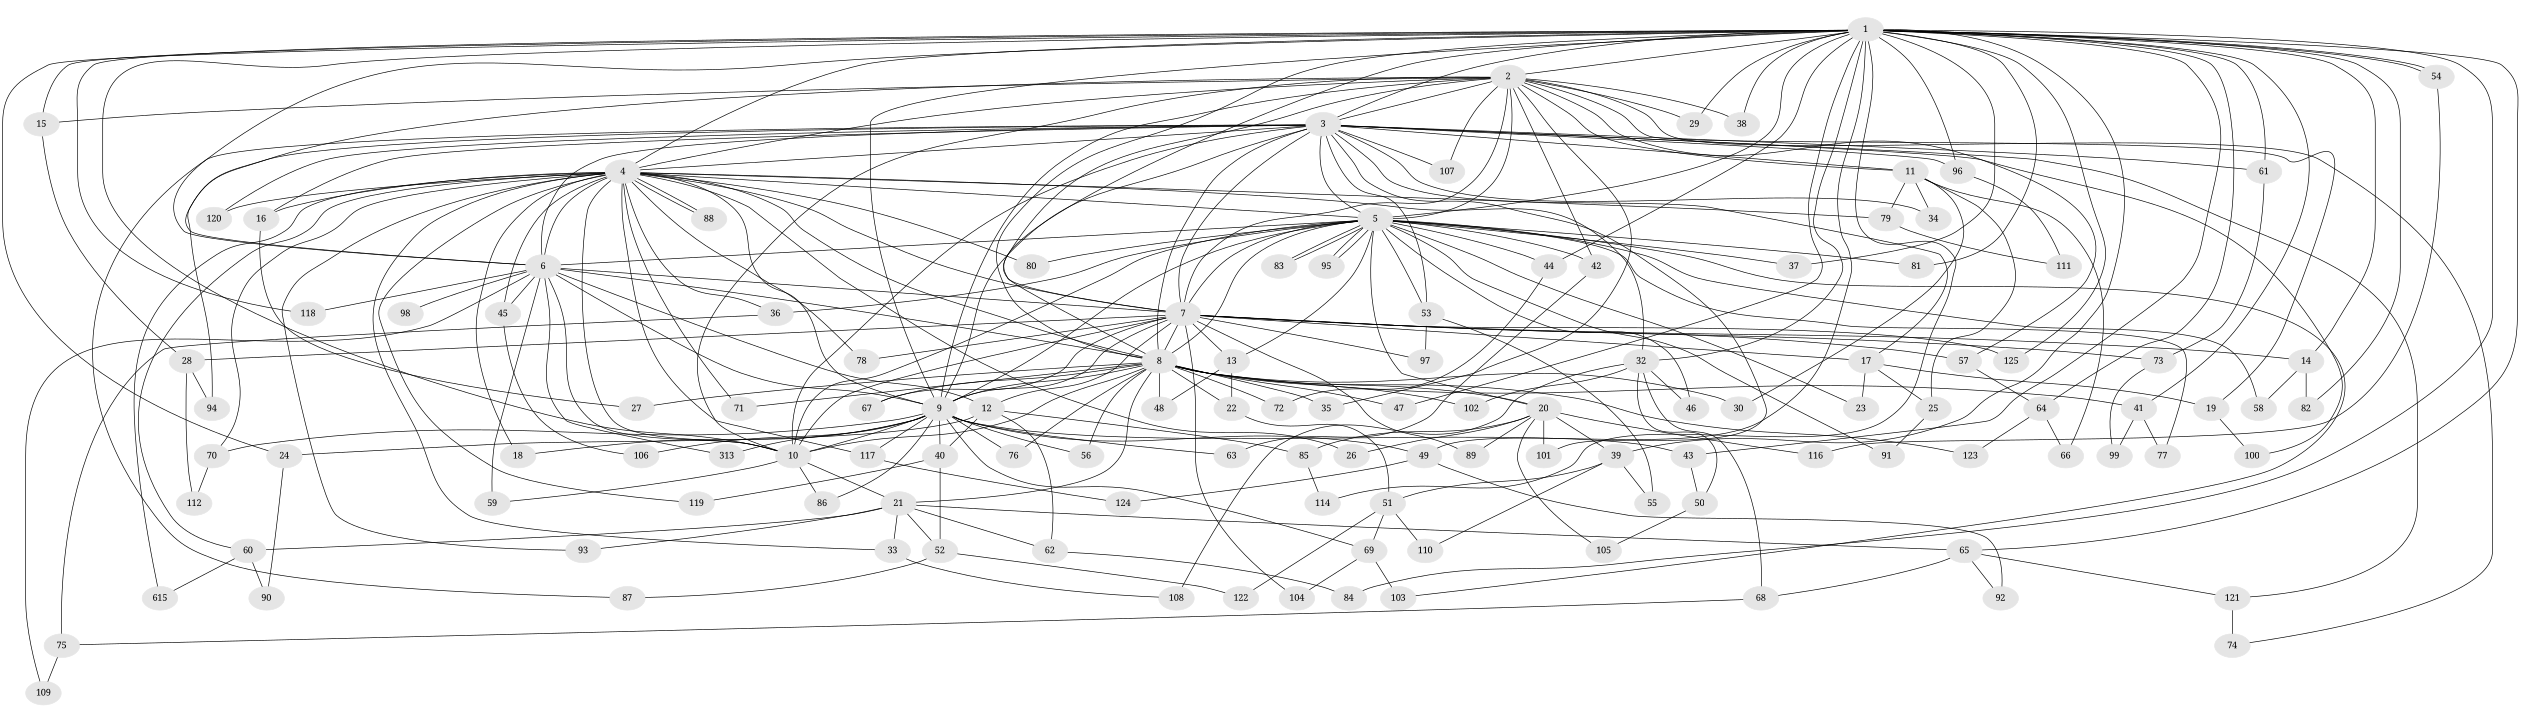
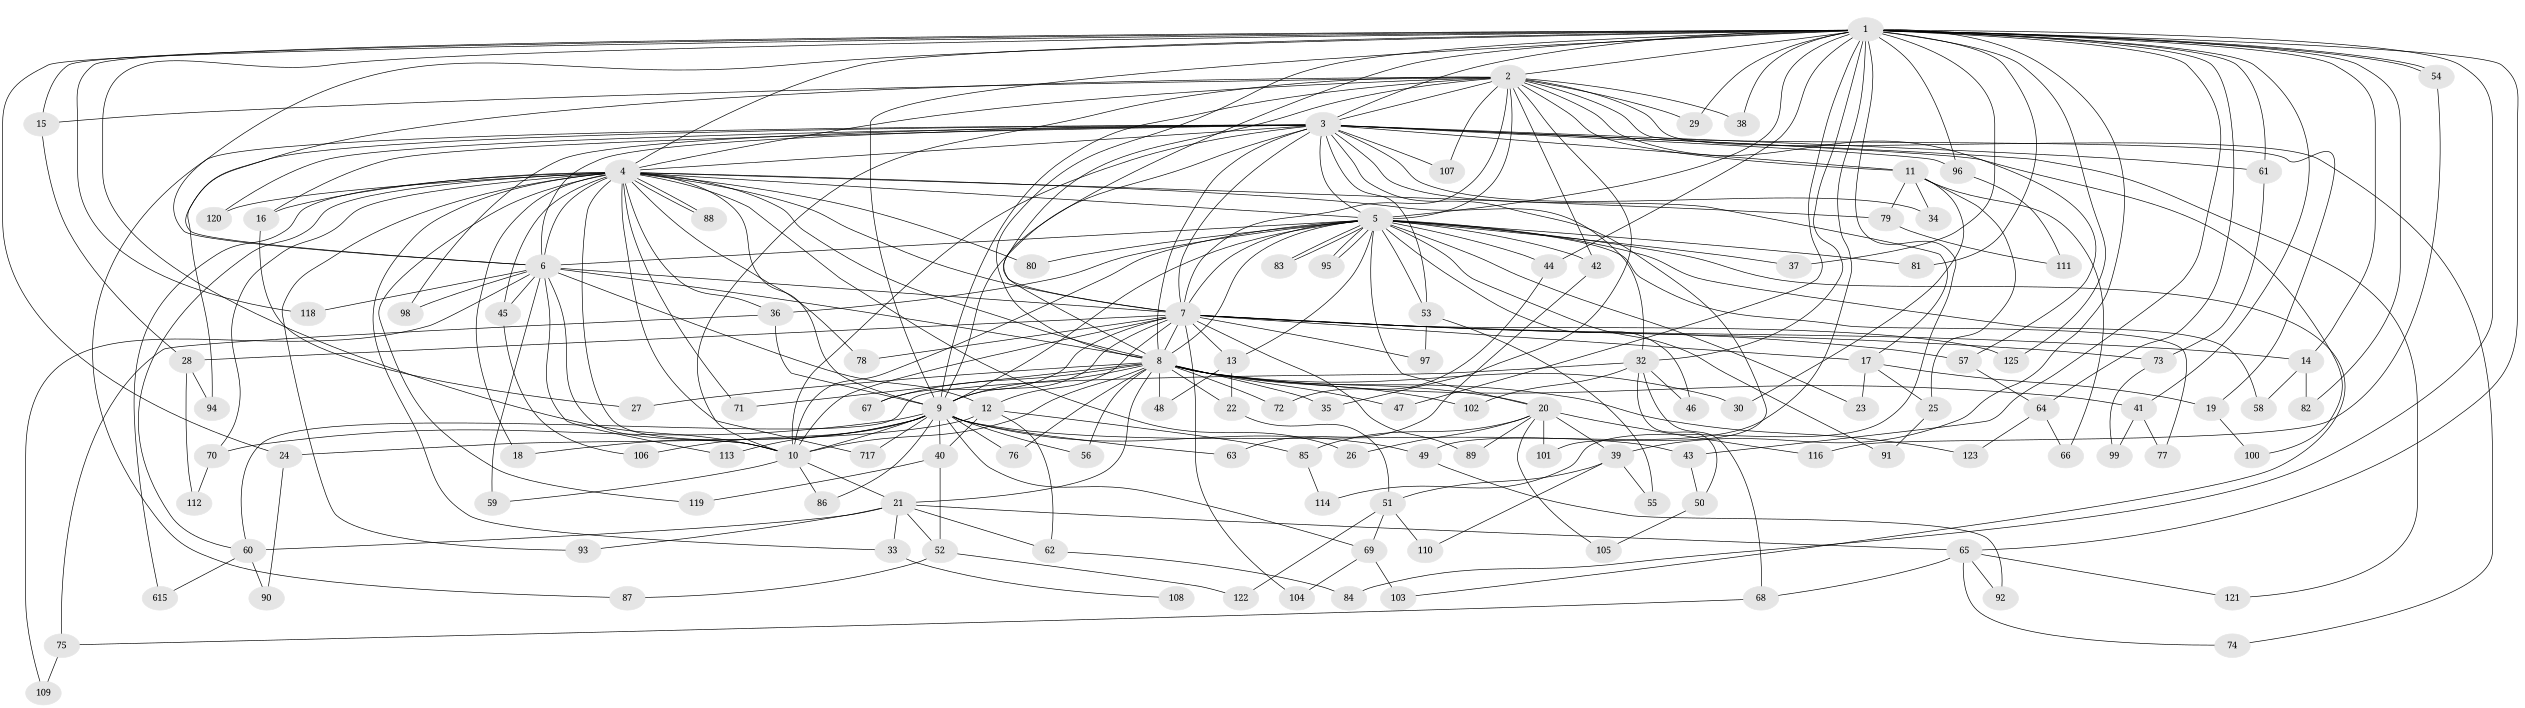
edge "3" -- "98": added
edge "6" -- "9": now "36" -- "9"
edge "32" -- "108": now "32" -- "60"
node "313": label "313" -> "113"
node "117": label "117" -> "717"
node "124": removed
edge "121" -- "74": now "65" -- "74"
